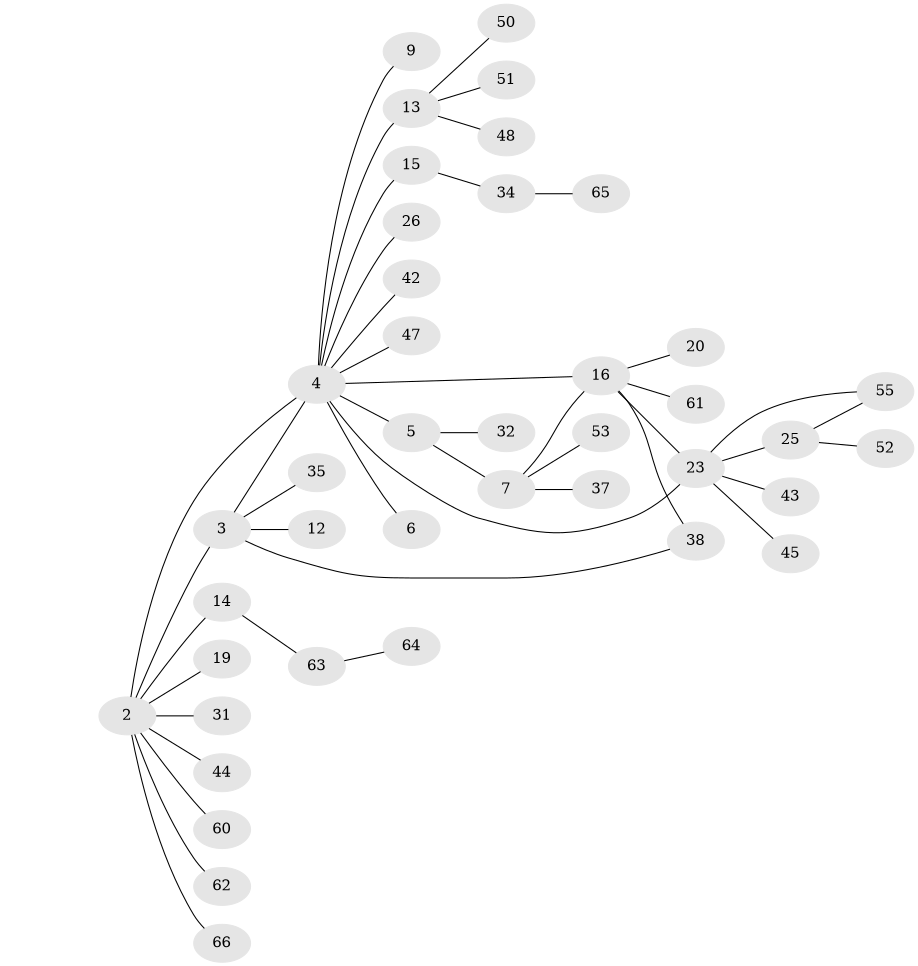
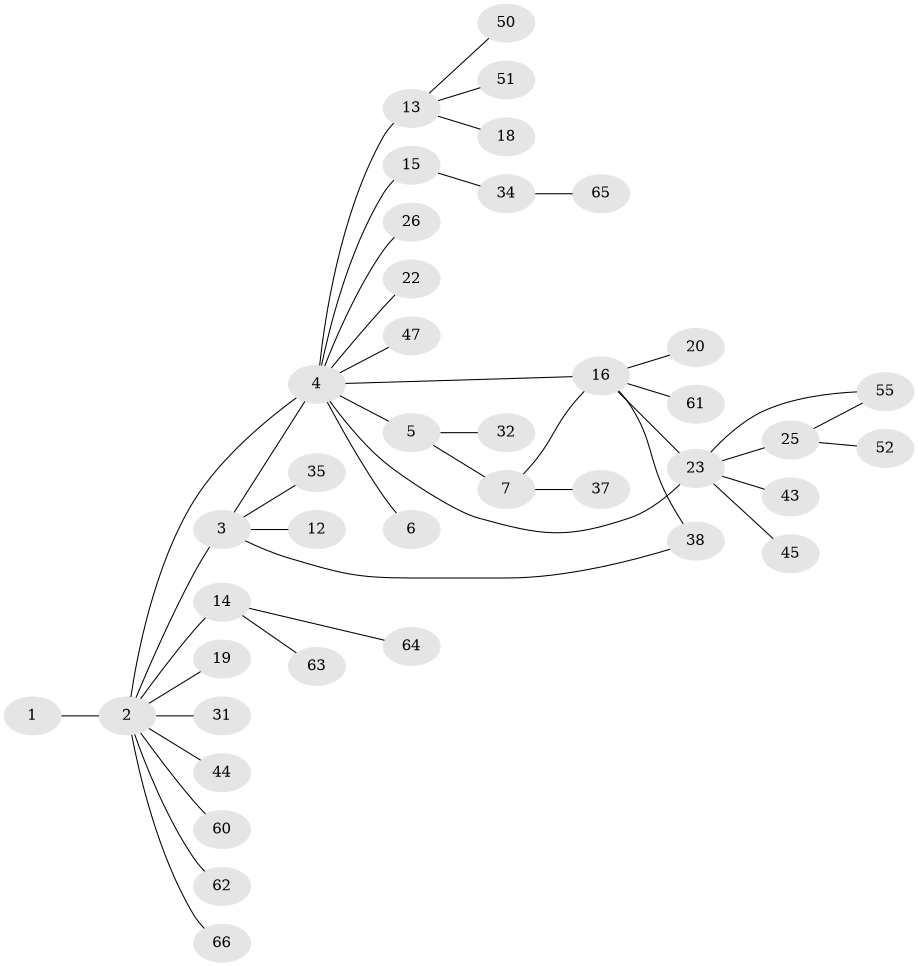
node "9": removed
node "48": label "48" -> "18"
node "42": label "42" -> "22"
node "53": removed
edge "64" -- "63": now "64" -- "14"
node "1": added
